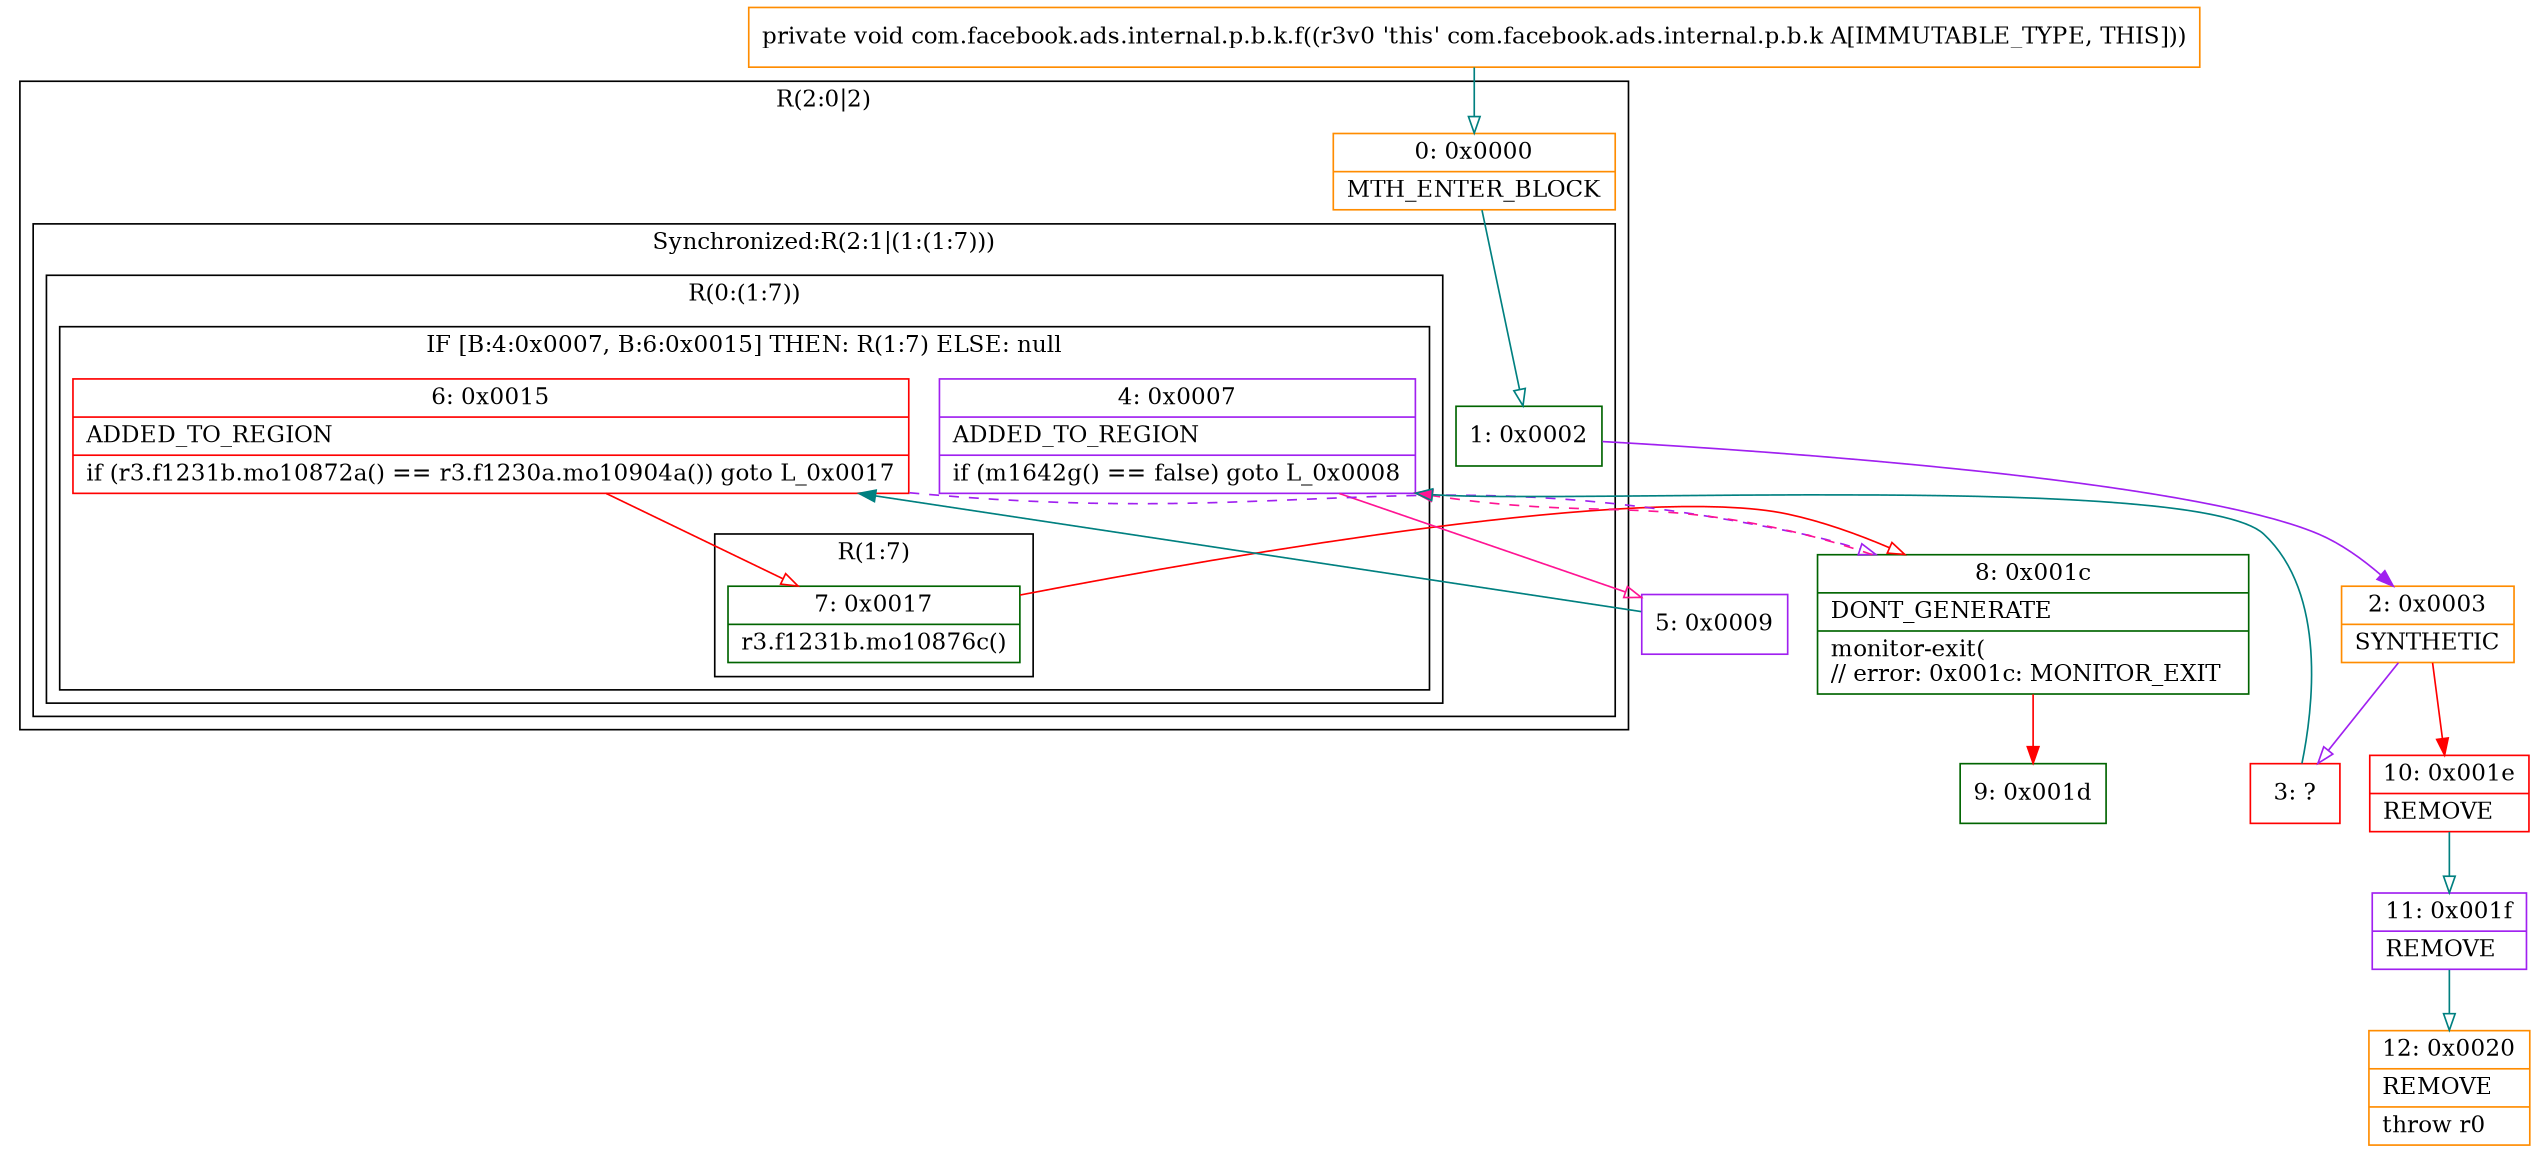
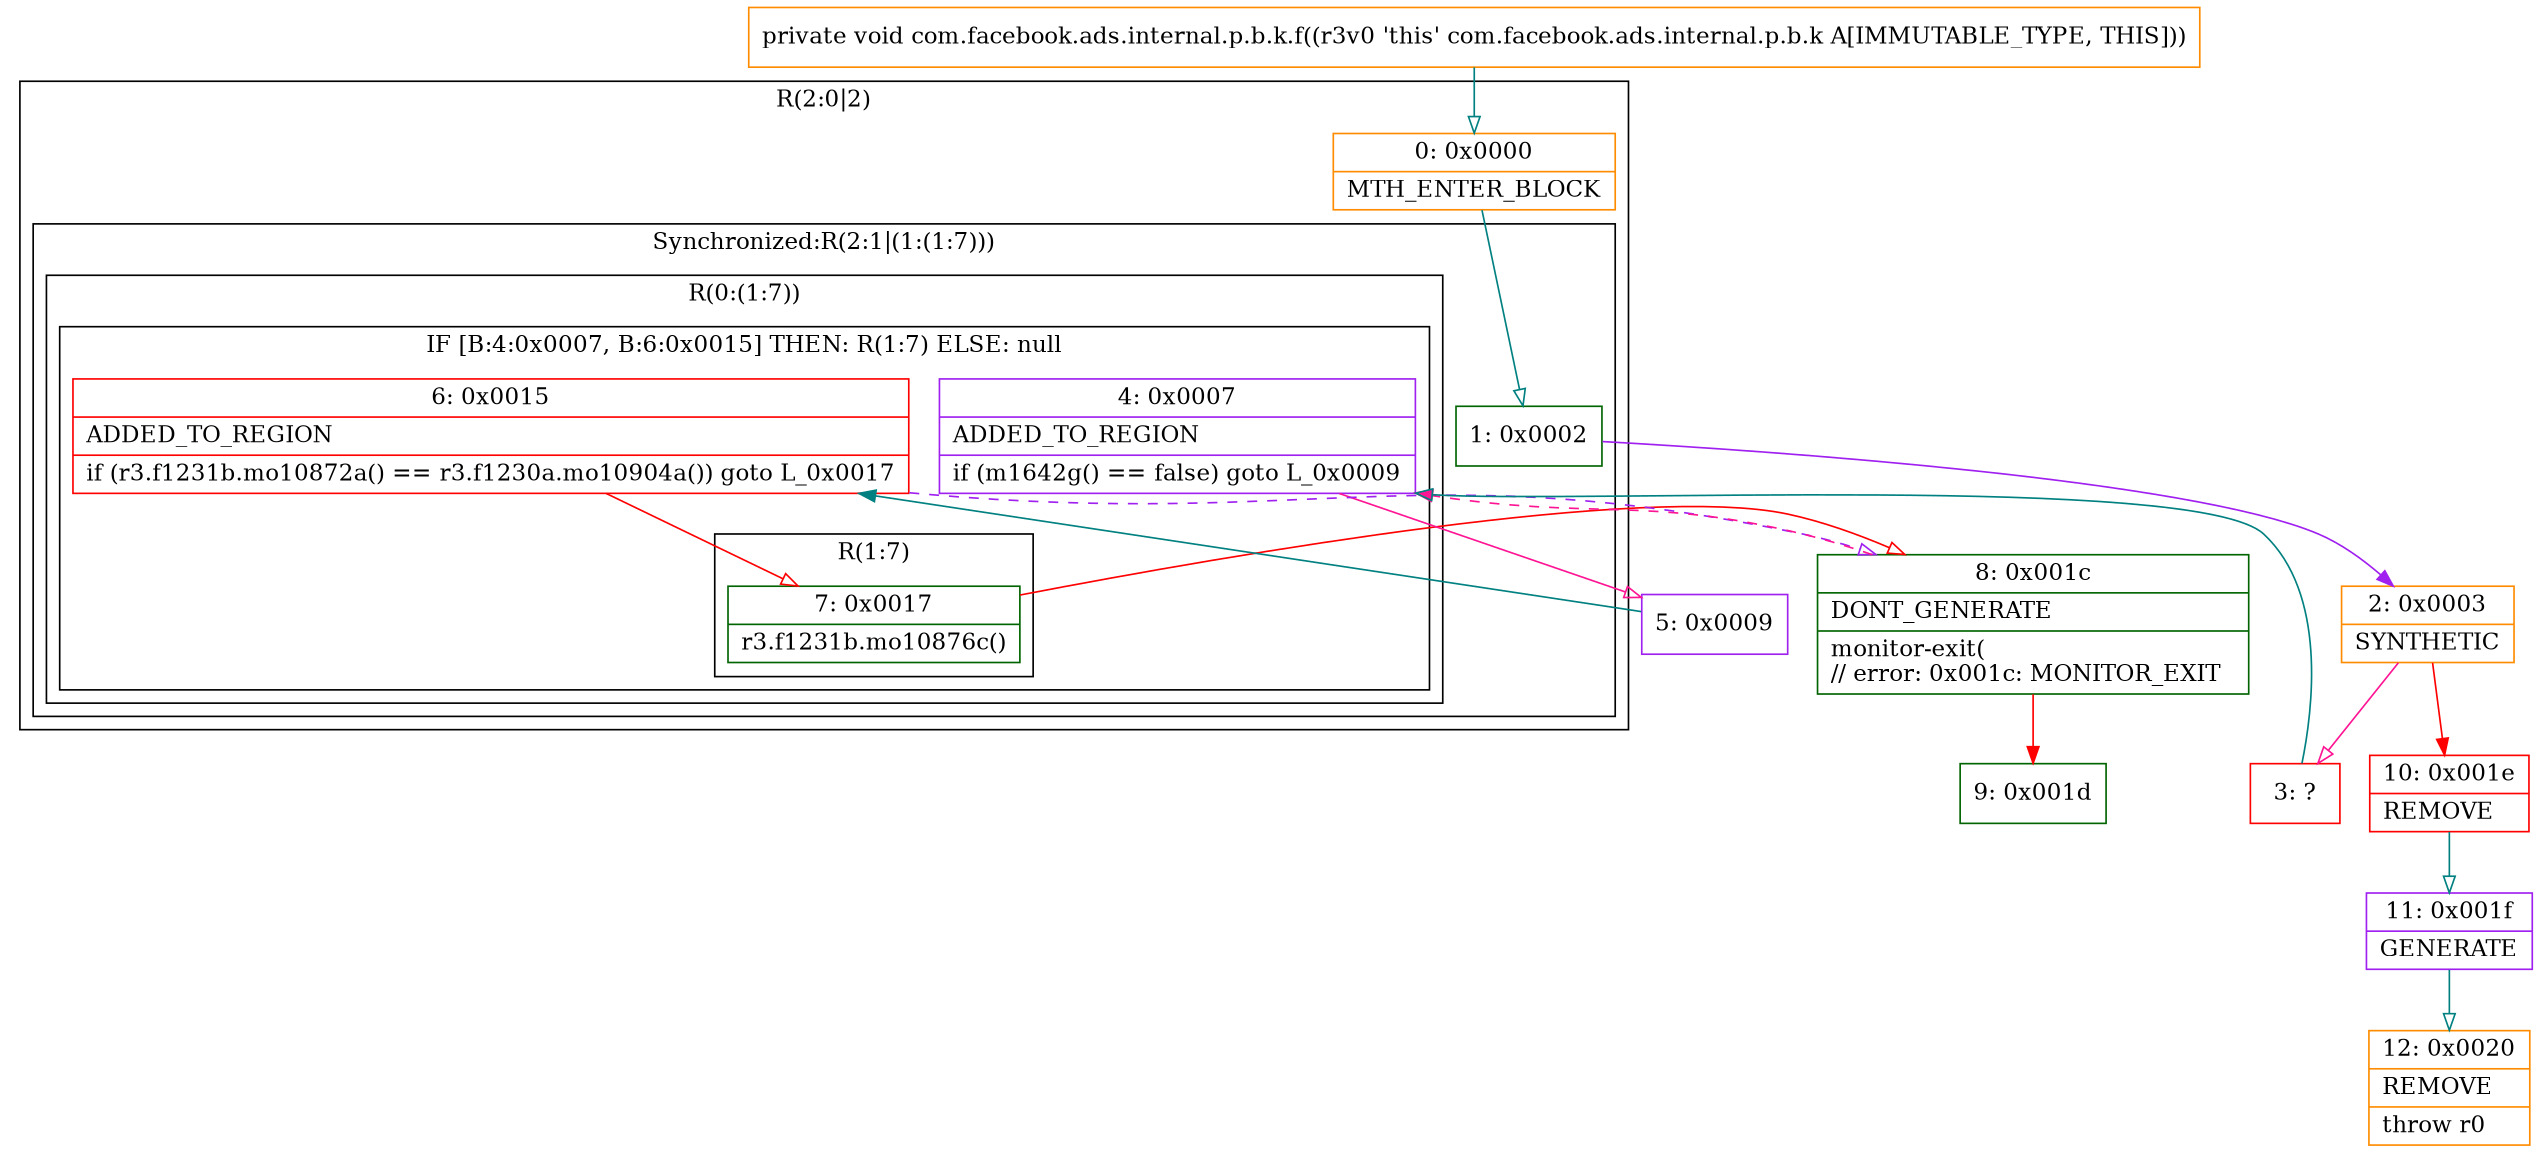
node "4: 0x0007": text "if (m1642g() == false) goto L_0x0008" -> "if (m1642g() == false) goto L_0x0009"
edge "2: 0x0003" -> "3: ?": color purple -> deeppink
node "11: 0x001f": text "REMOVE" -> "GENERATE"
